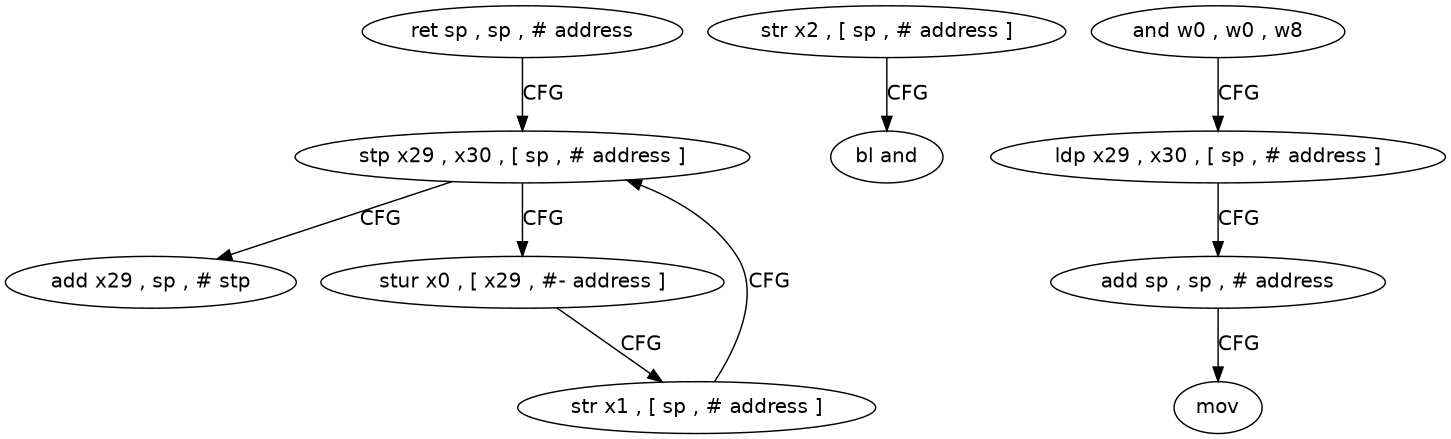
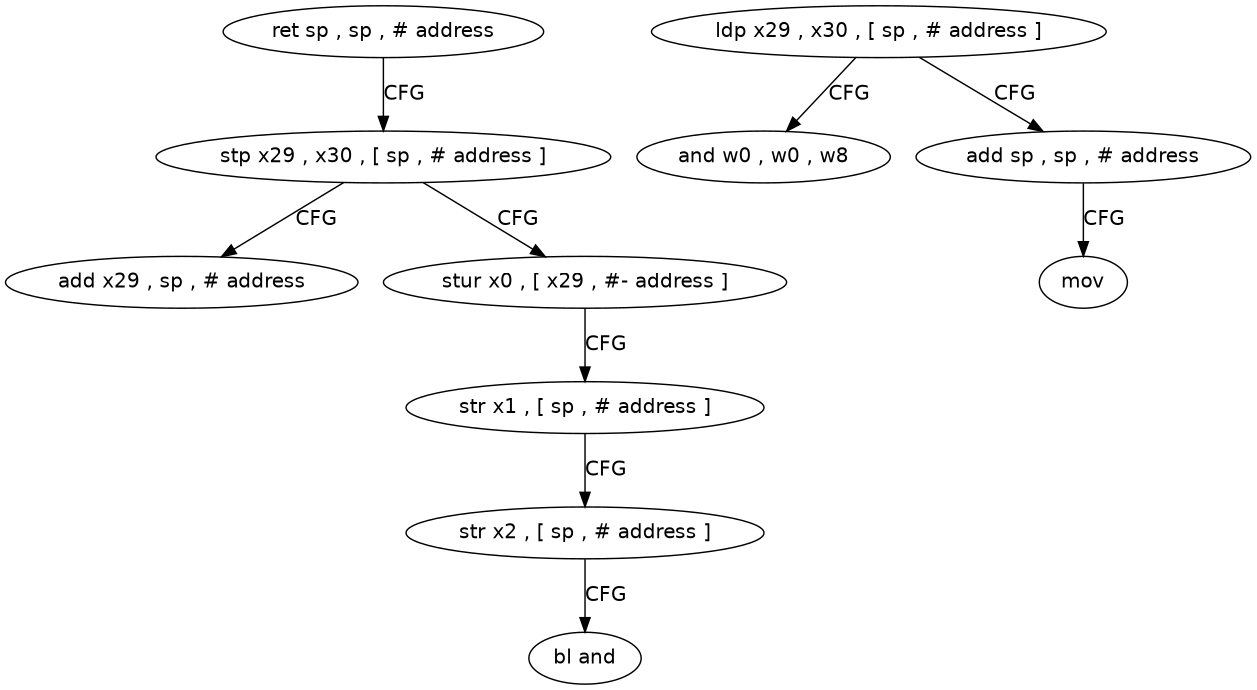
edge "and w0 , w0 , w8" -> "ldp x29 , x30 , [ sp , # address ]": reversed
edge "str x1 , [ sp , # address ]" -> "stp x29 , x30 , [ sp , # address ]": now "str x1 , [ sp , # address ]" -> "str x2 , [ sp , # address ]"
node "add x29 , sp , # stp": label "add x29 , sp , # stp" -> "add x29 , sp , # address"
